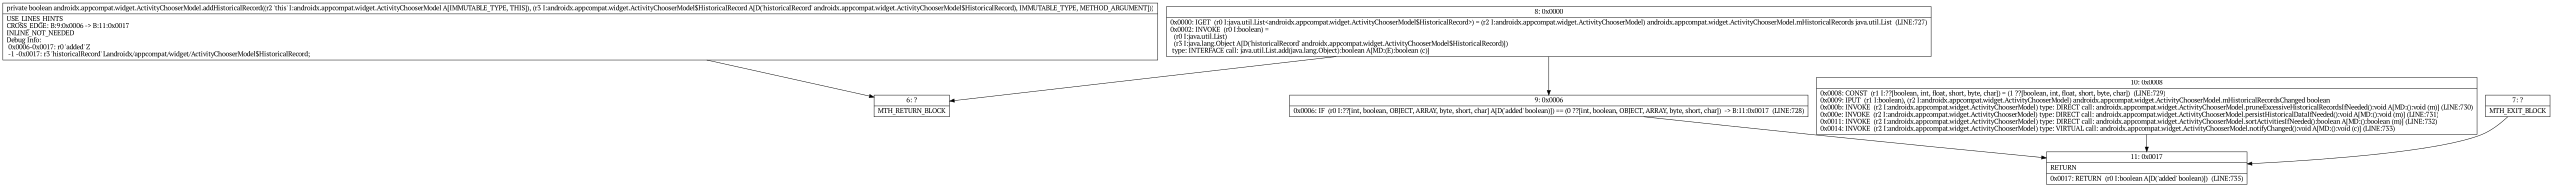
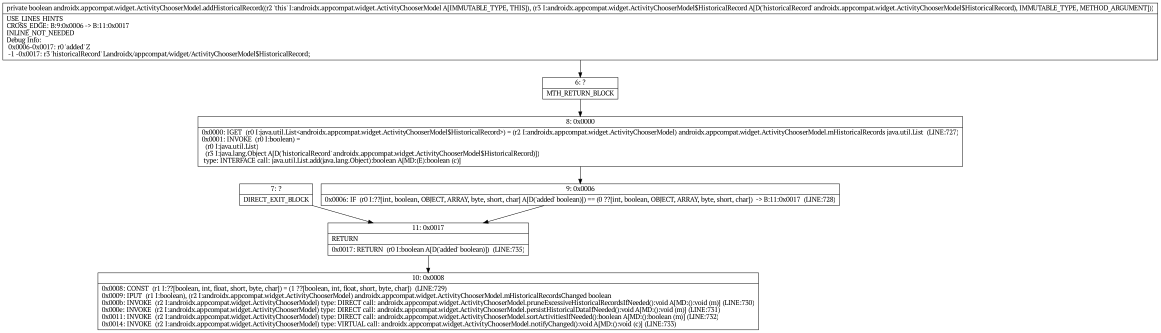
node "8: 0x0000": text "0x0002: INVOKE  (r0 I:boolean) =" -> "0x0001: INVOKE  (r0 I:boolean) ="
edge "8: 0x0000" -> "6: ?": reversed
node "7: ?": text "MTH_EXIT_BLOCK" -> "DIRECT_EXIT_BLOCK"
edge "10: 0x0008" -> "11: 0x0017": reversed
